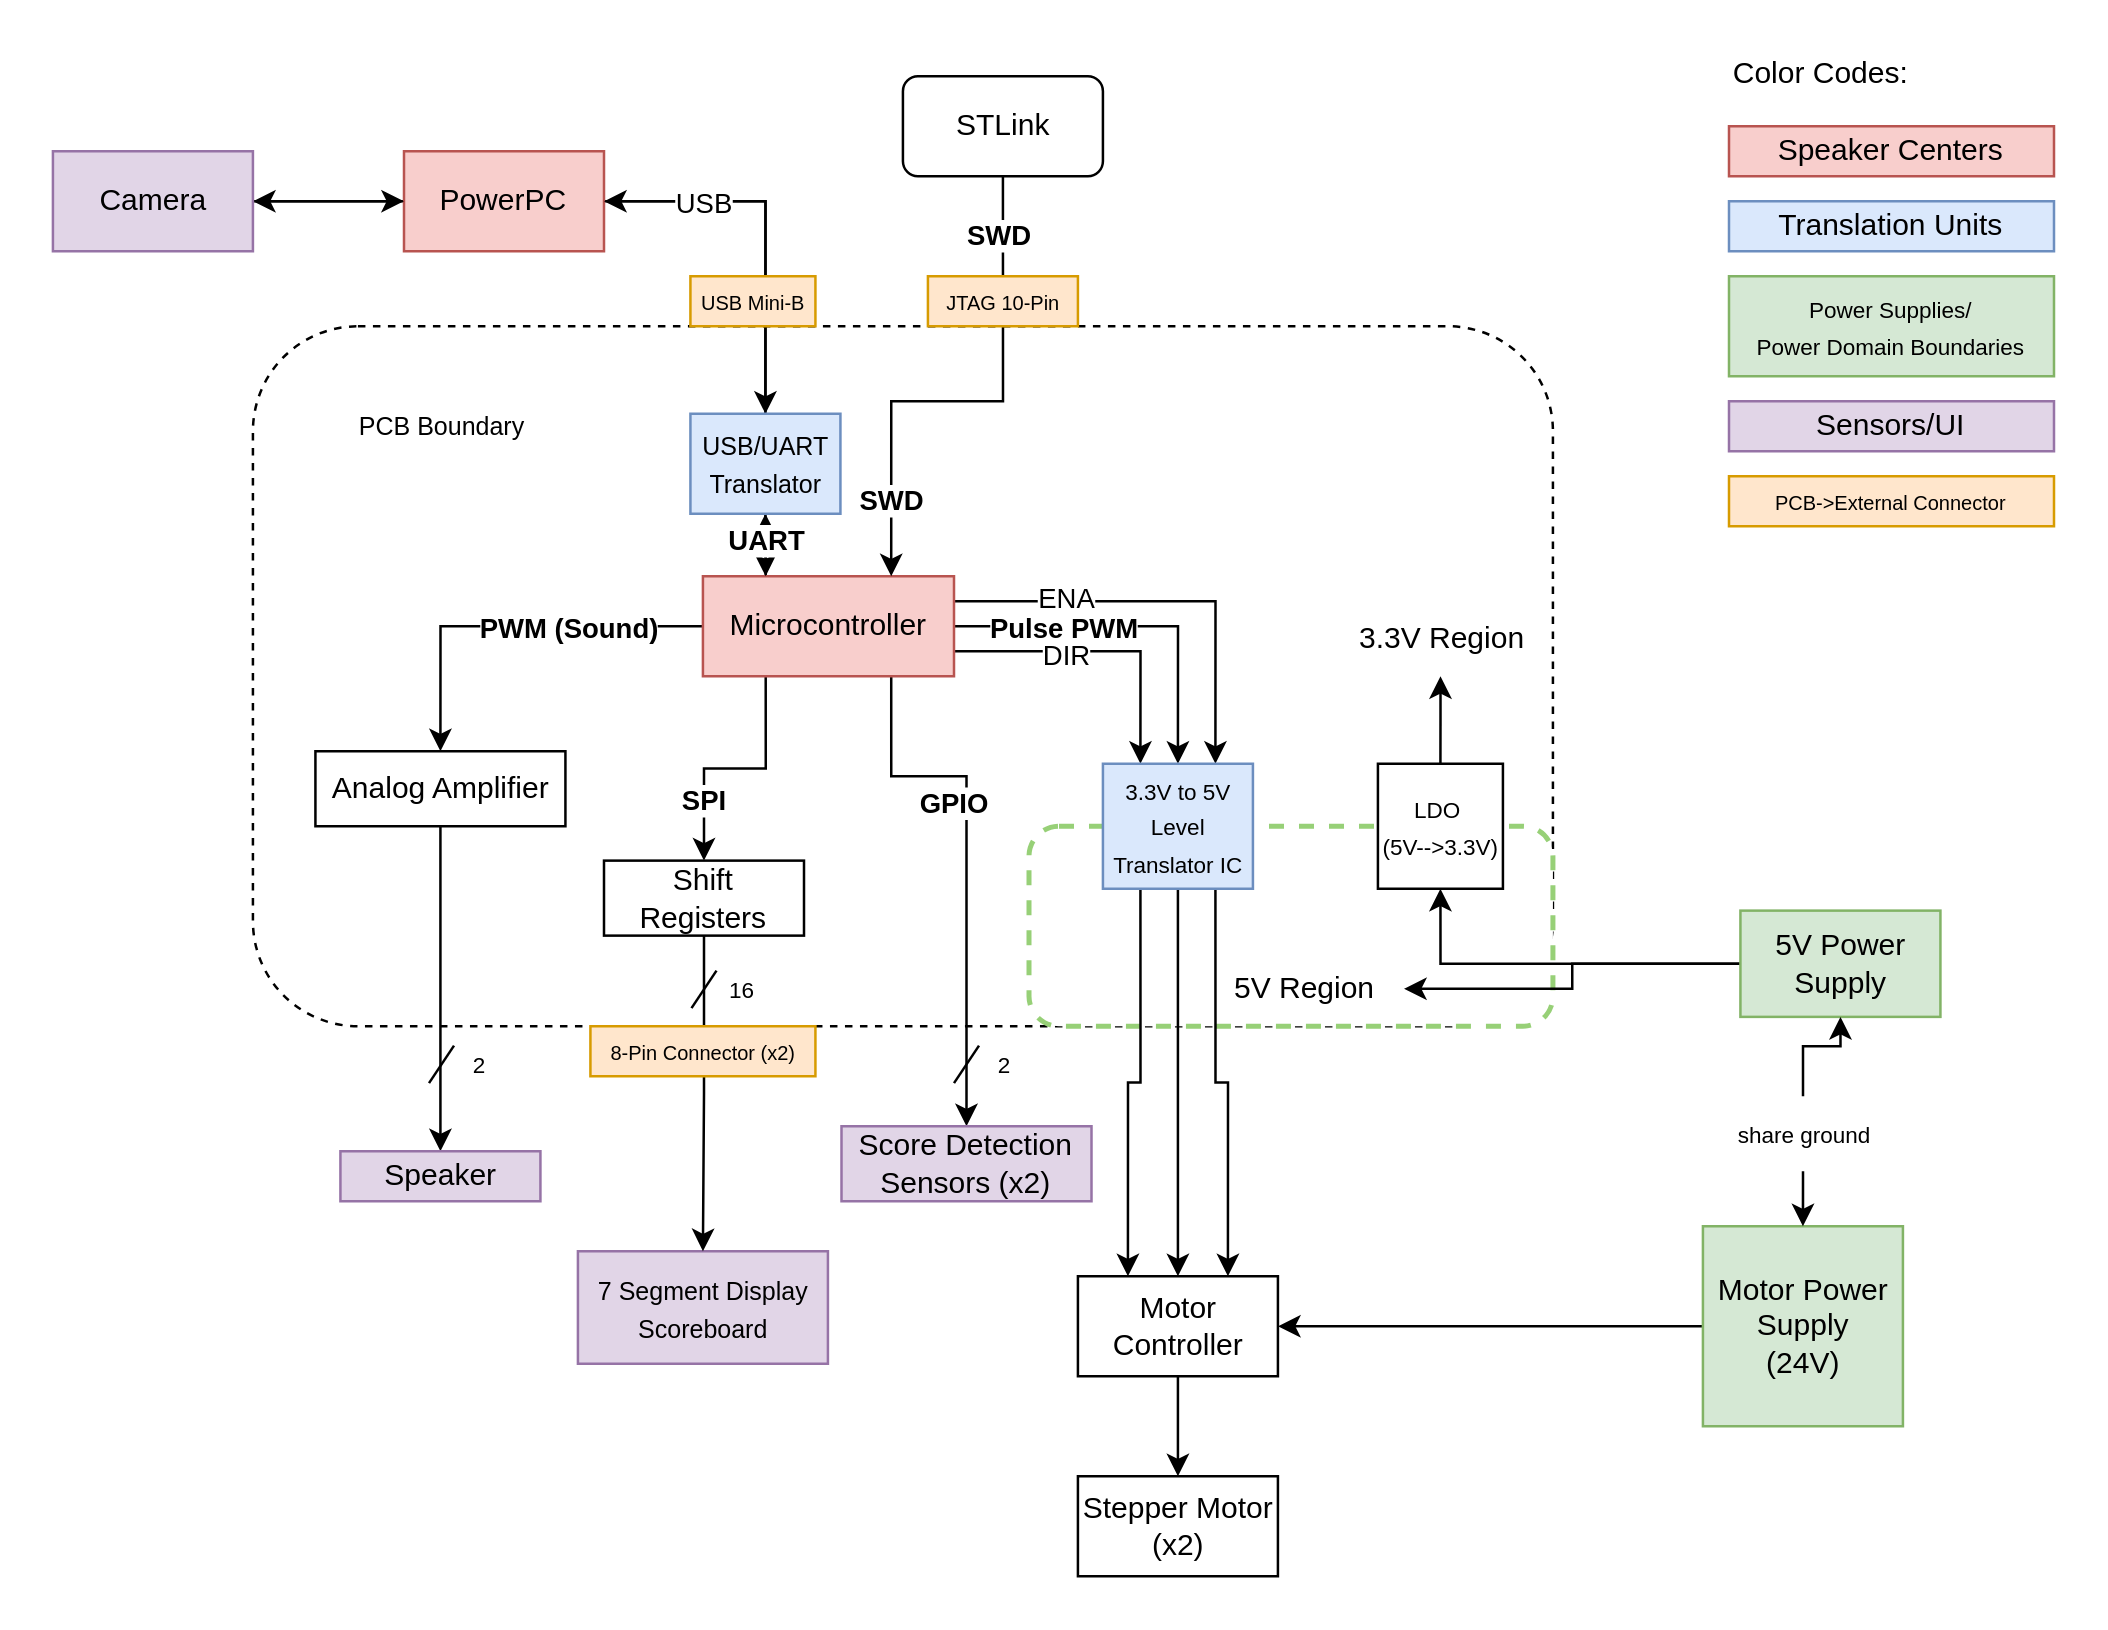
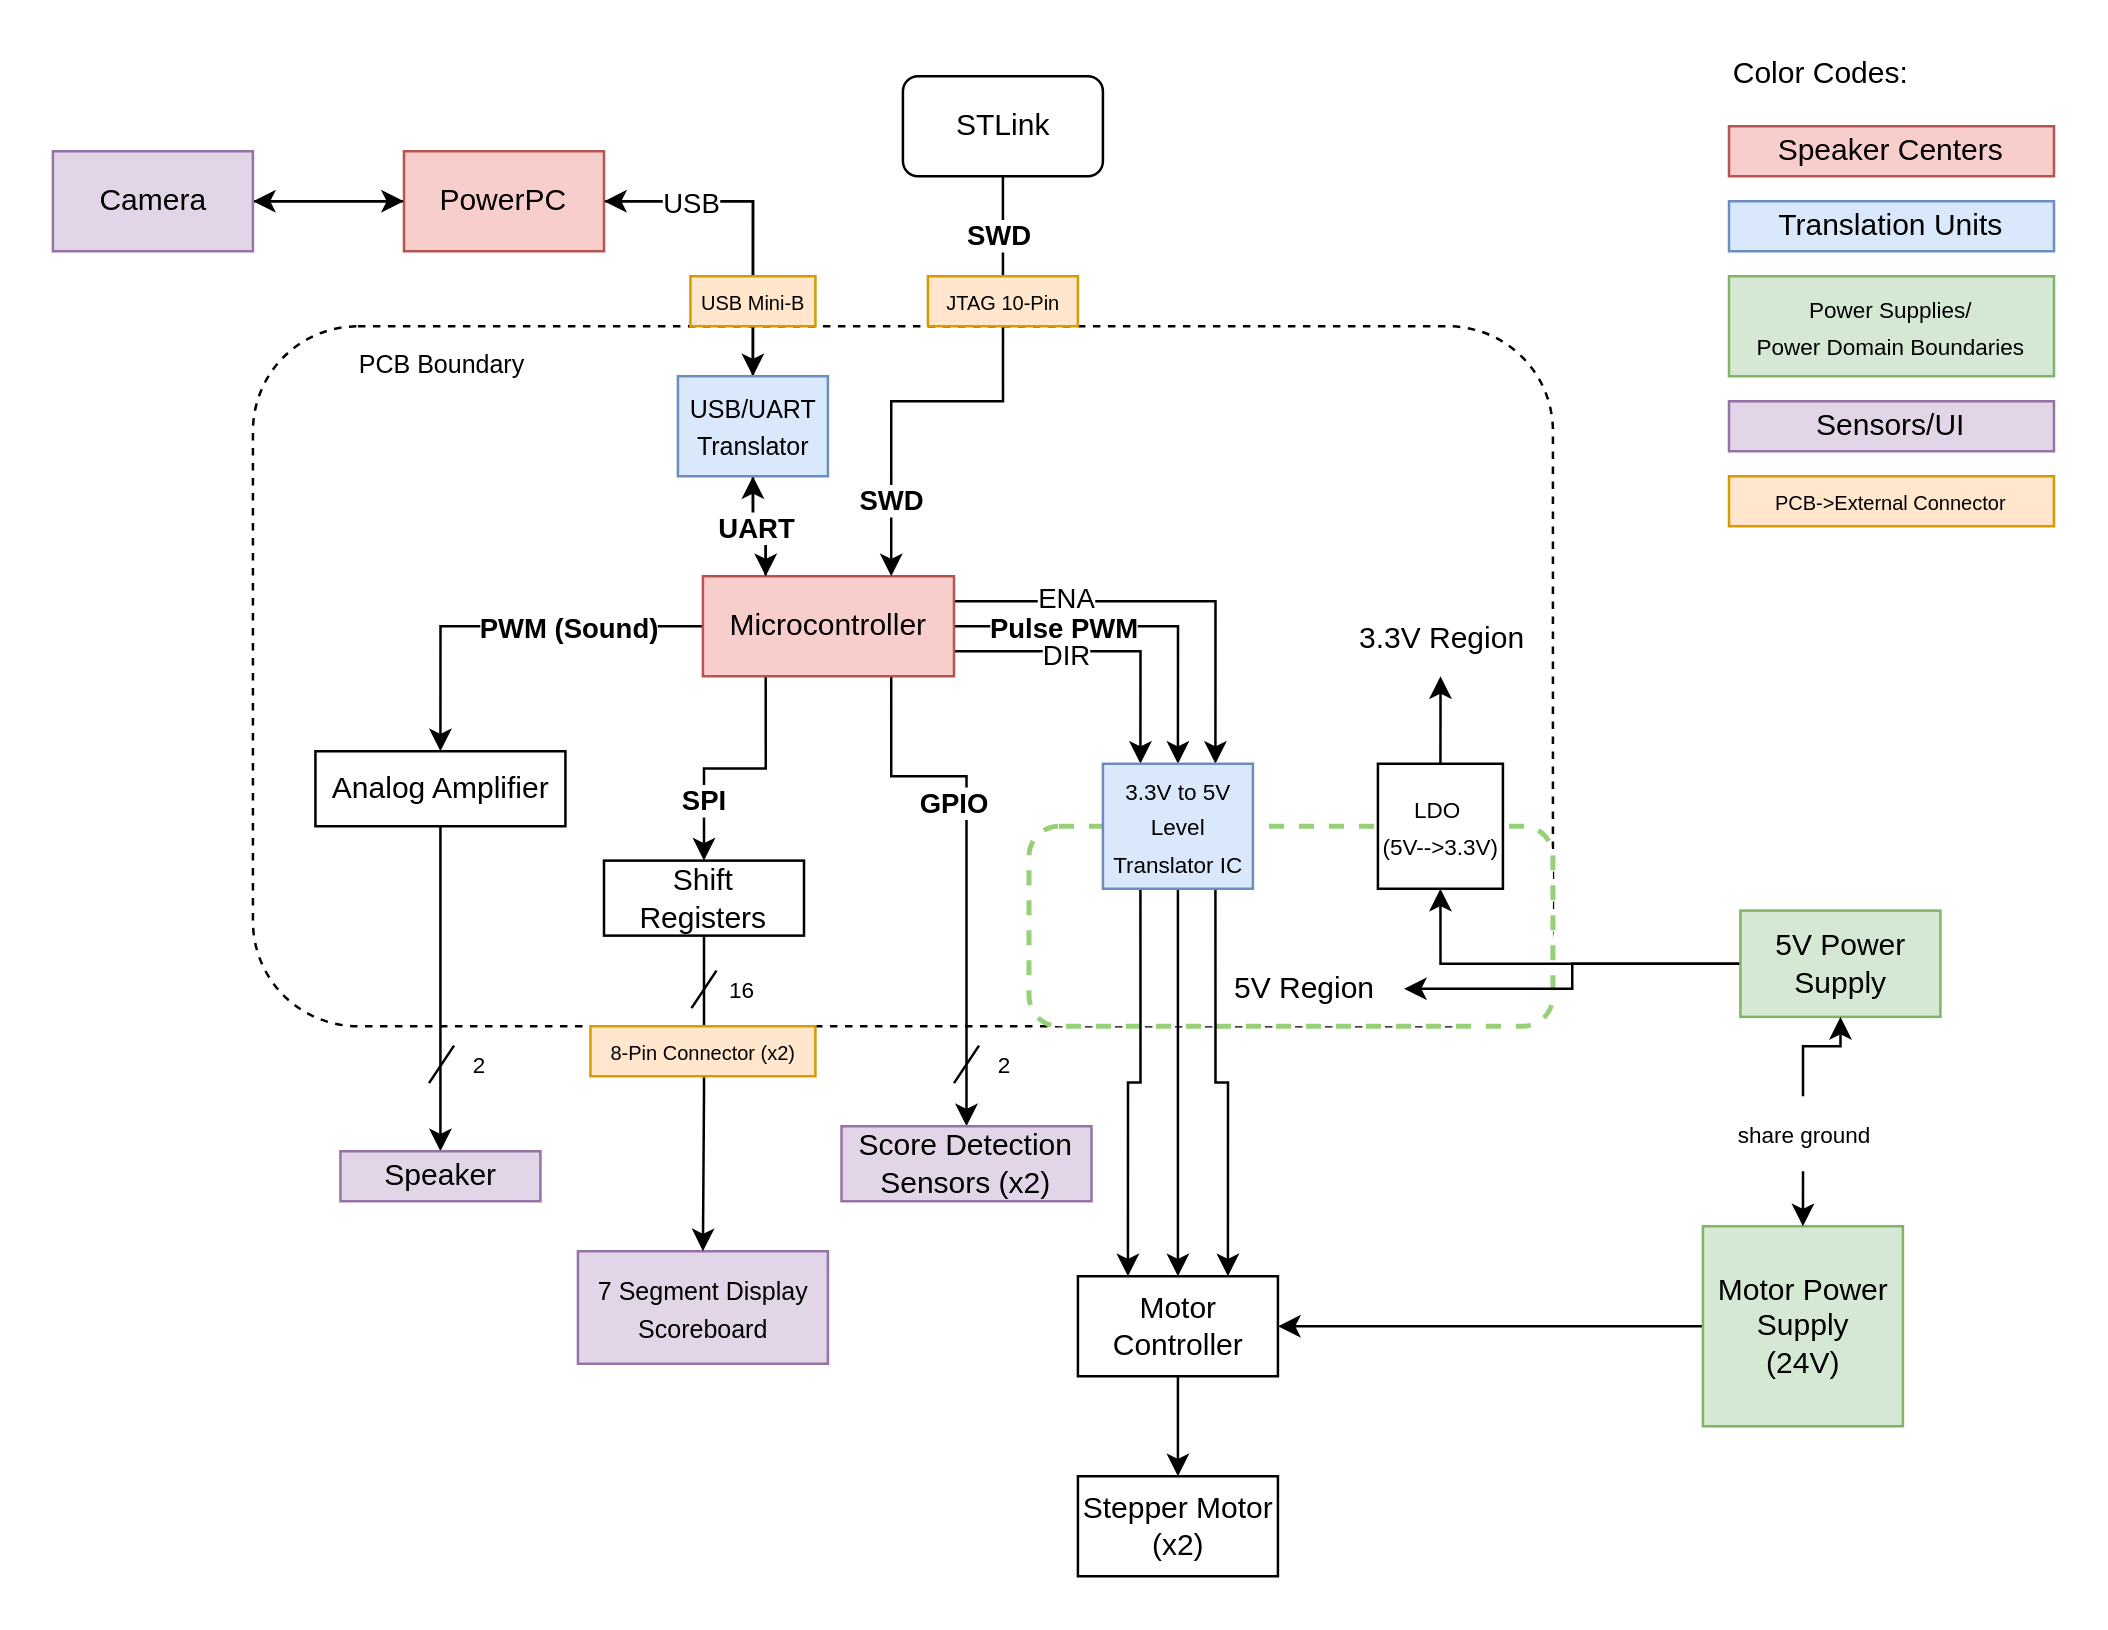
node "PCB Boundary": moved (440, 426) -> (440, 364)
node "USB/UART Translator": moved (765, 464) -> (753, 426)
